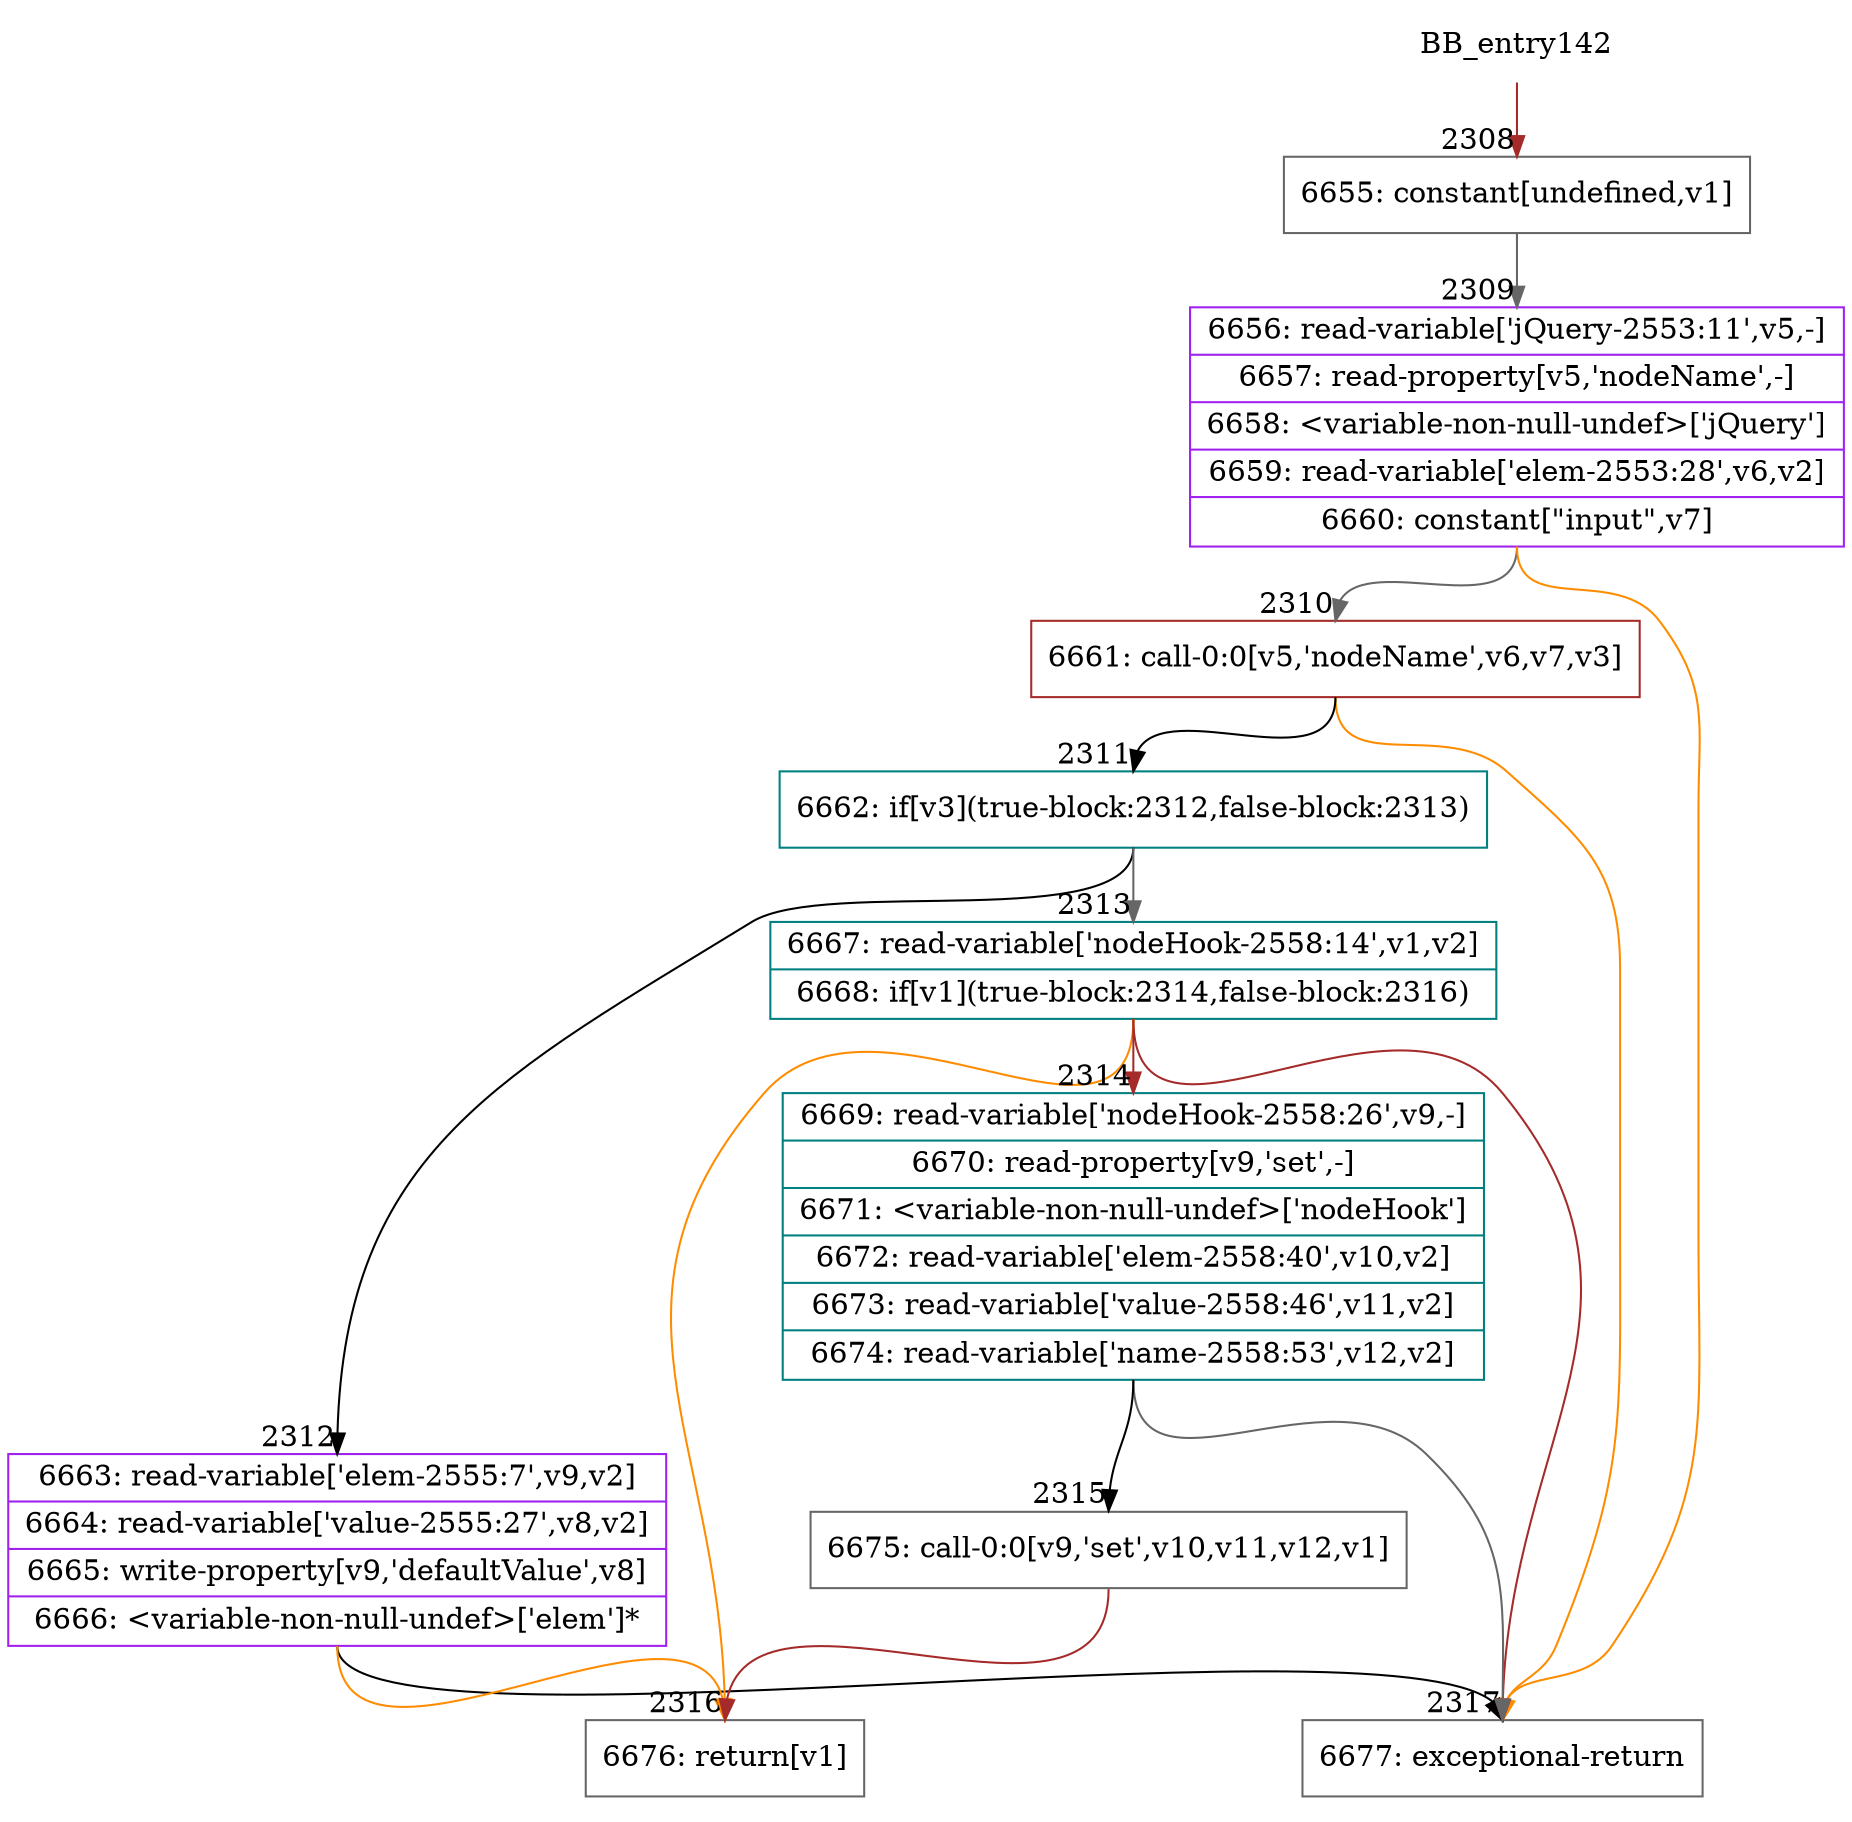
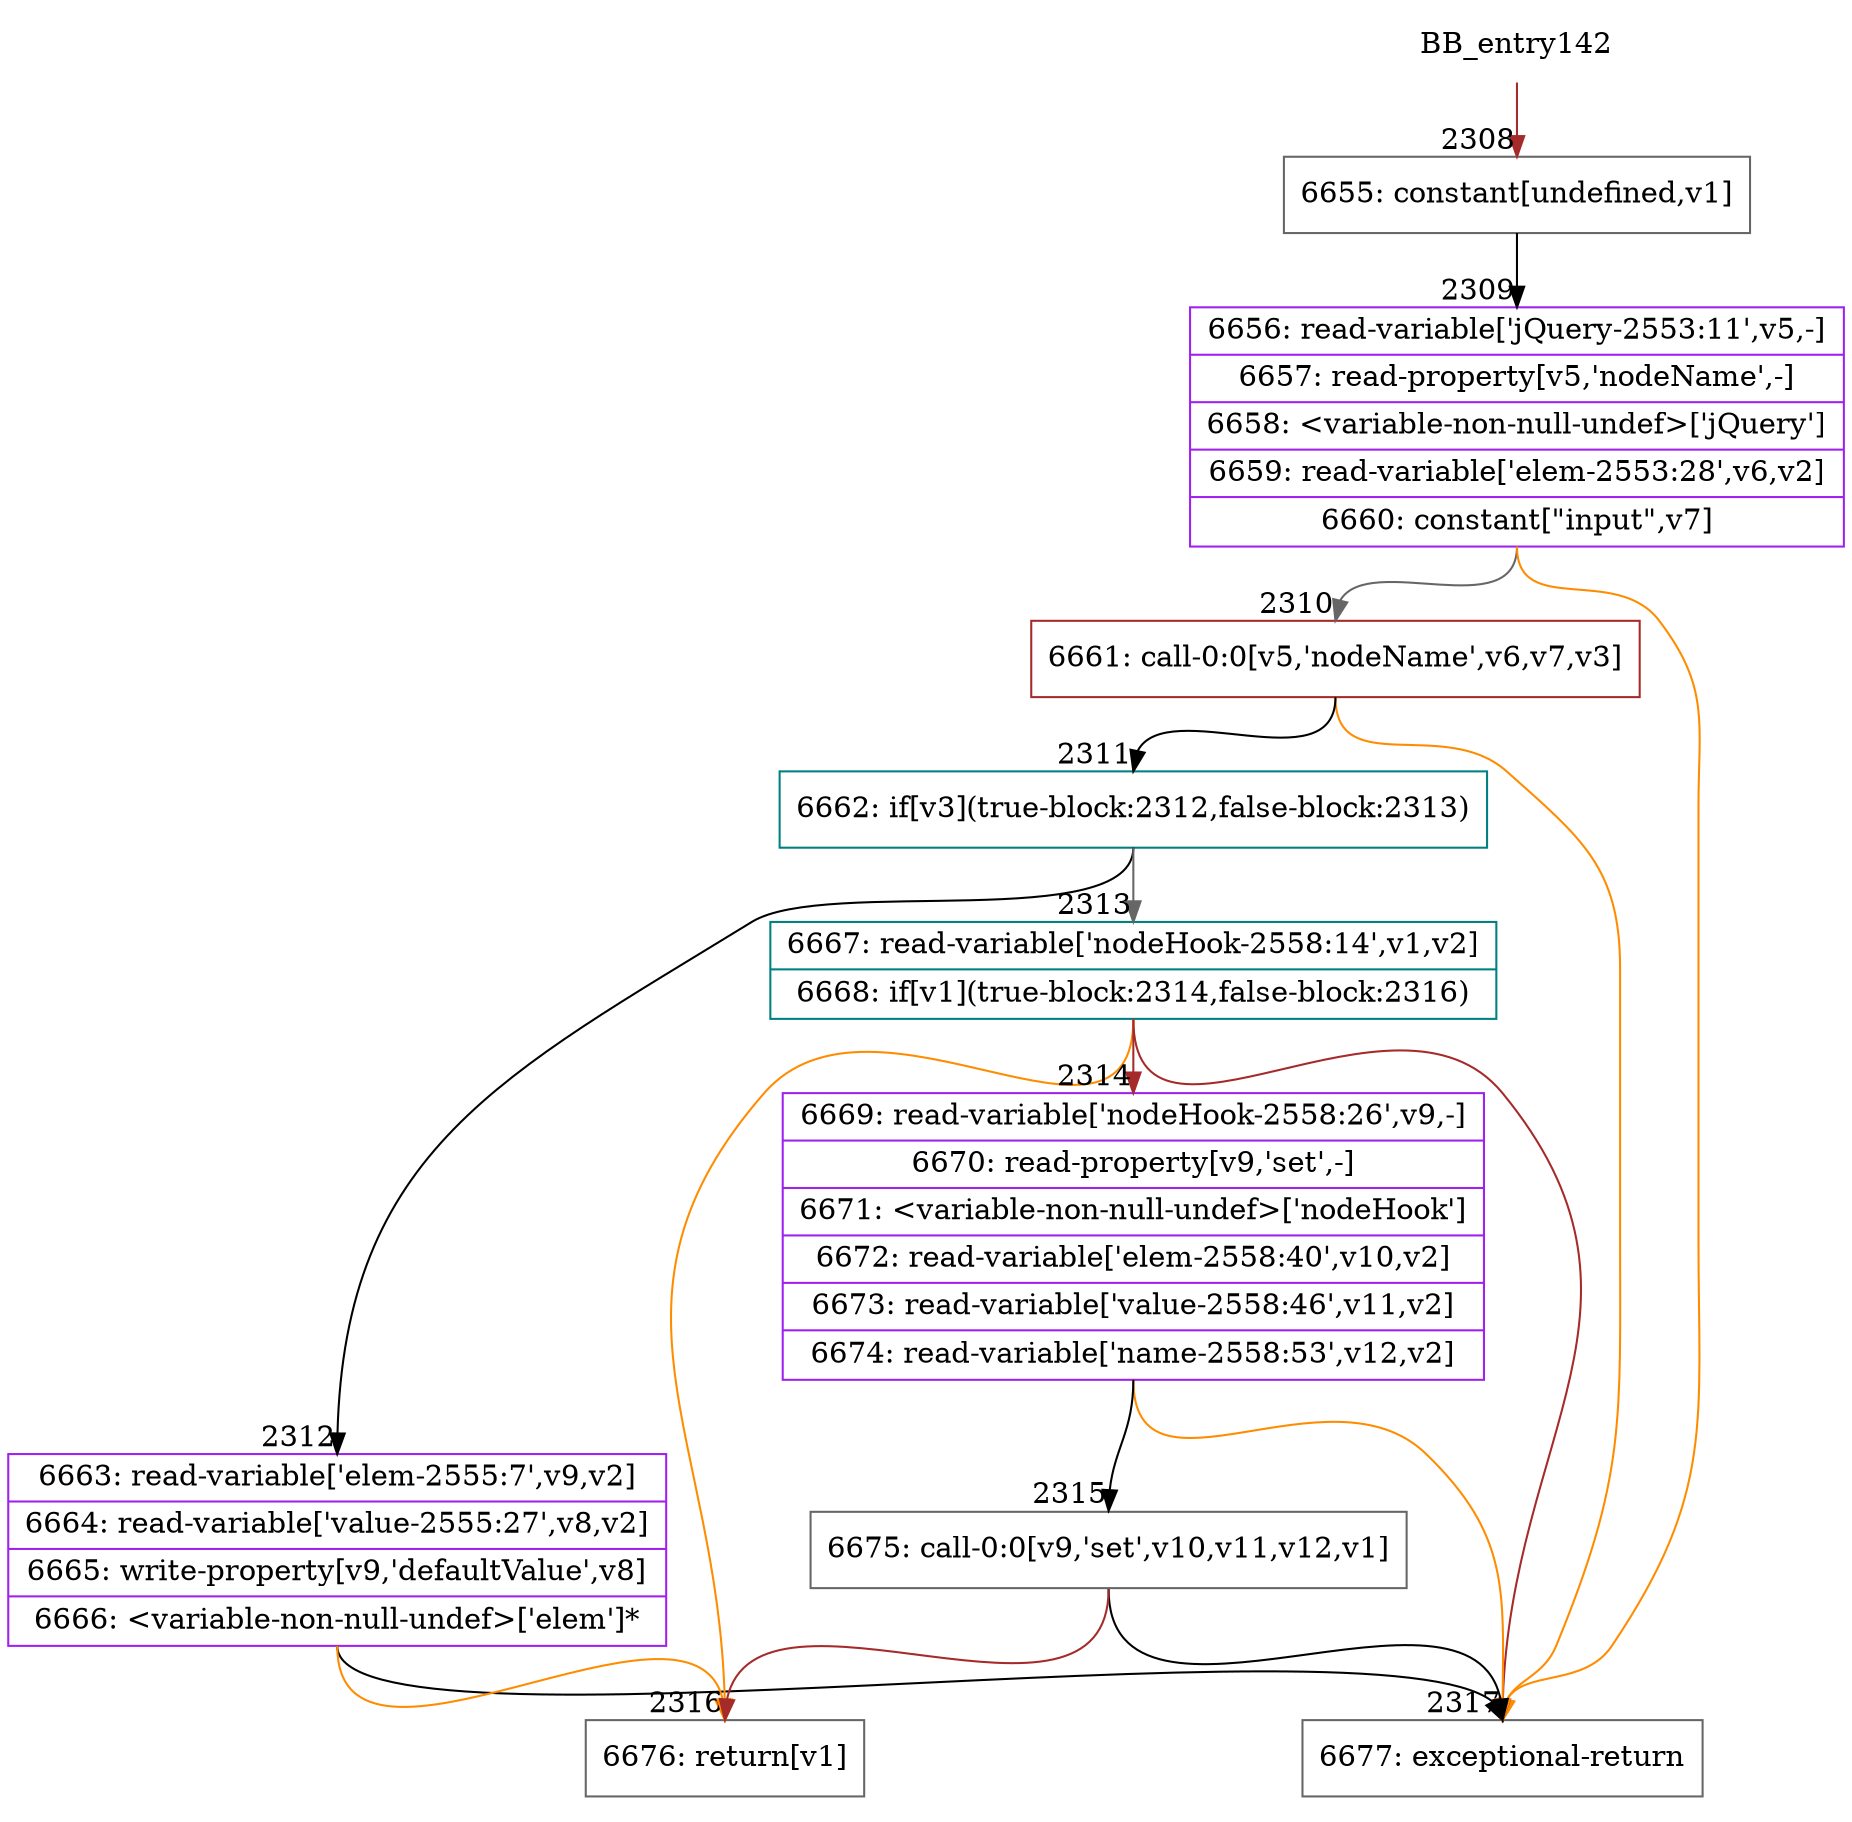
edge "6655: constant[undefined,v1]" -> "6656: read-variable['jQuery-2553:11',v5,-]": color gray40 -> black
node "6669: read-variable['nodeHook-2558:26',v9,-]": color teal -> purple
edge "6669: read-variable['nodeHook-2558:26',v9,-]" -> "6677: exceptional-return": color gray40 -> darkorange
edge "6675: call-0:0[v9,'set',v10,v11,v12,v1]" -> "6677: exceptional-return": added
